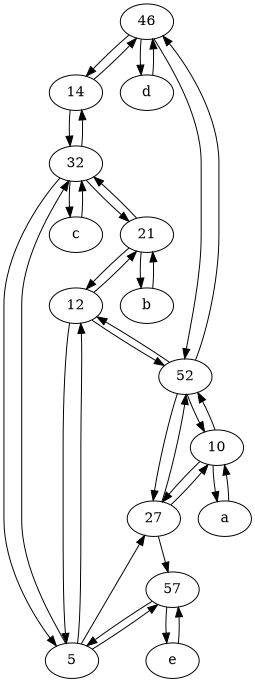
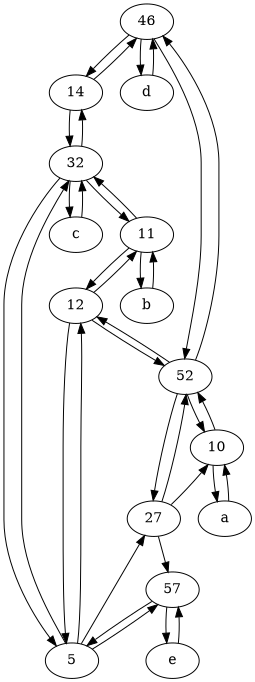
node "21": label "21" -> "11"
edge "10" -> "27": removed
